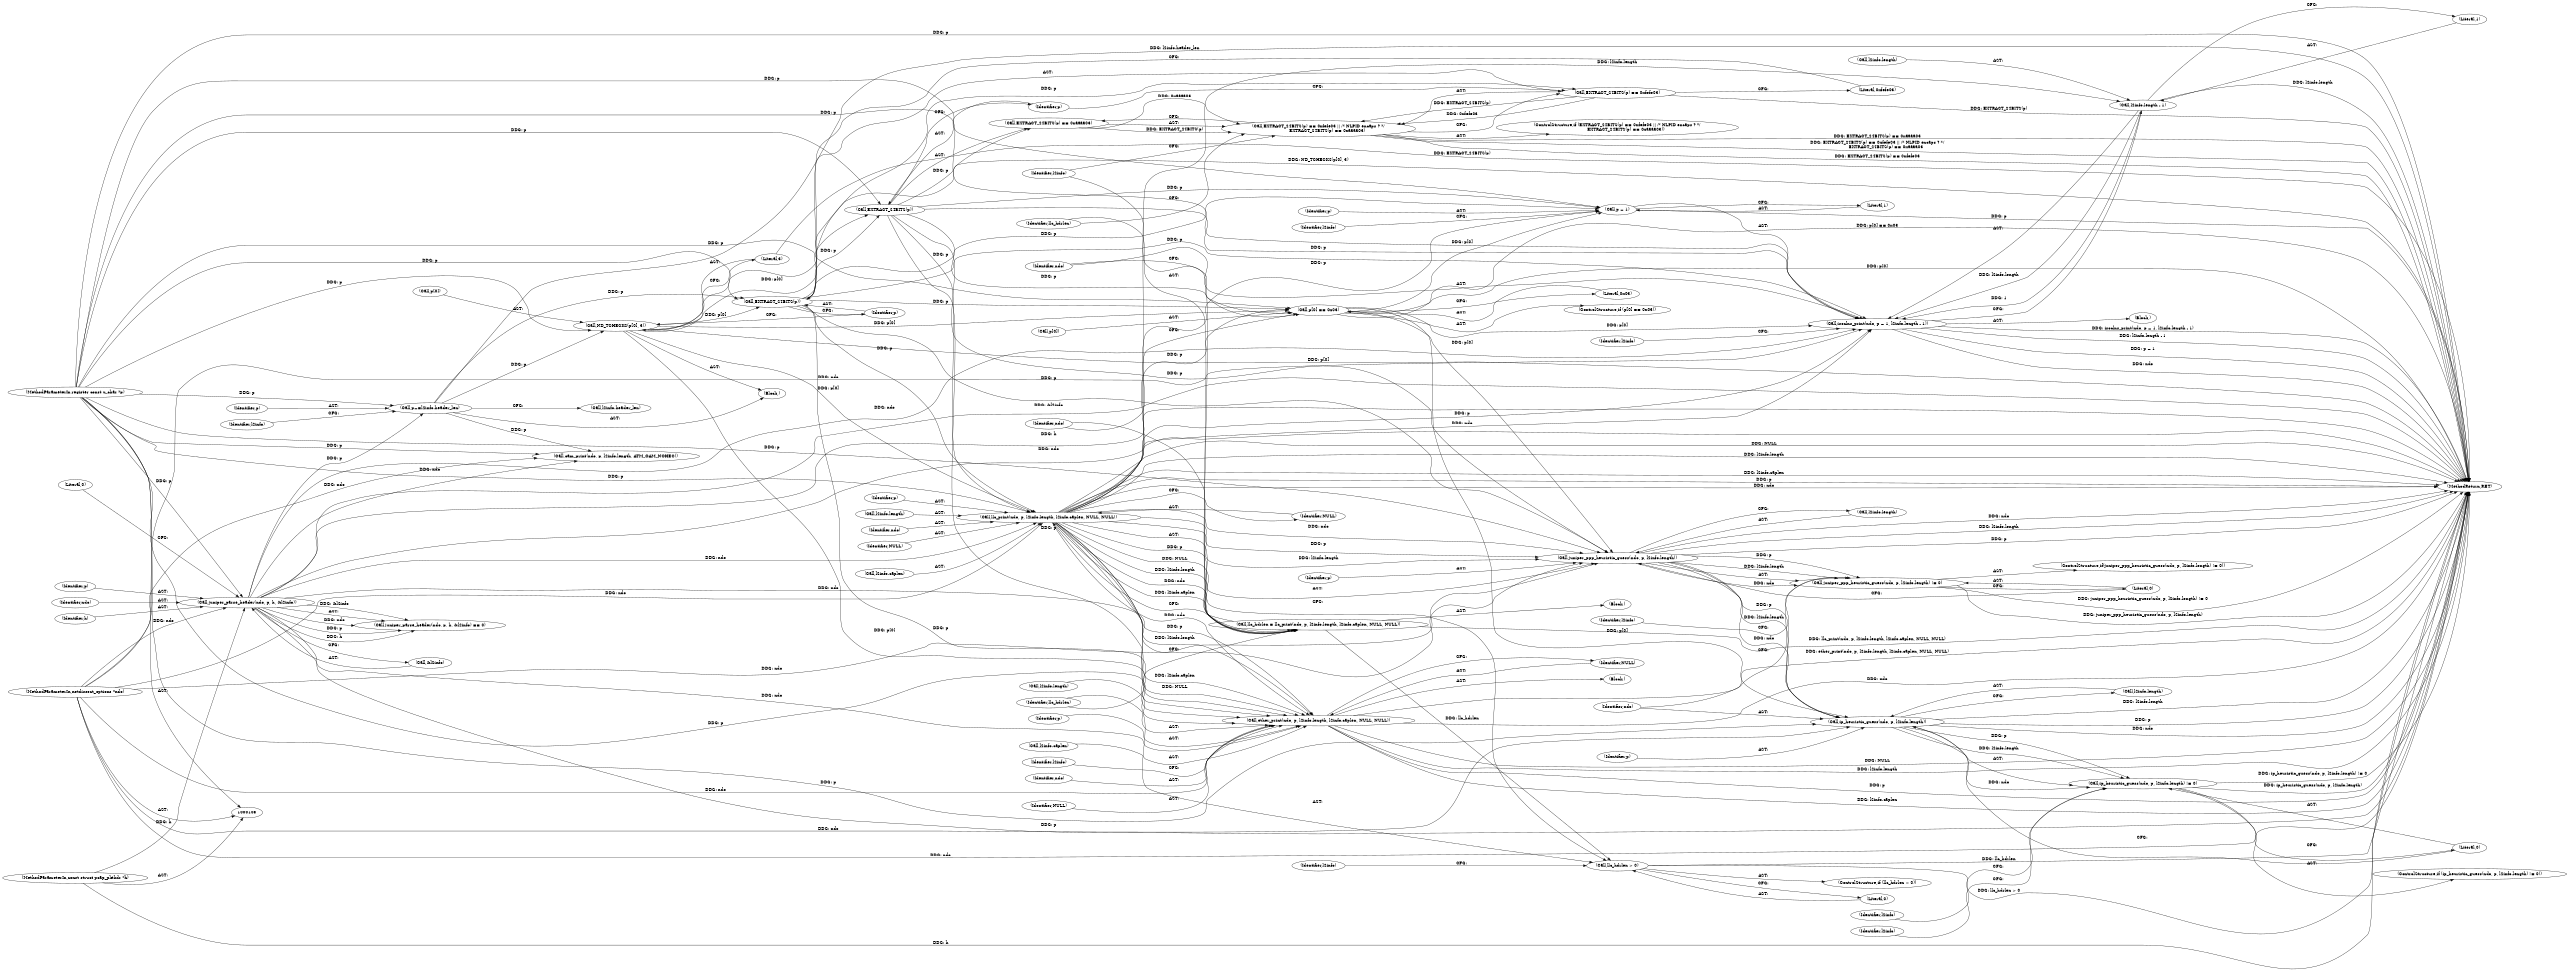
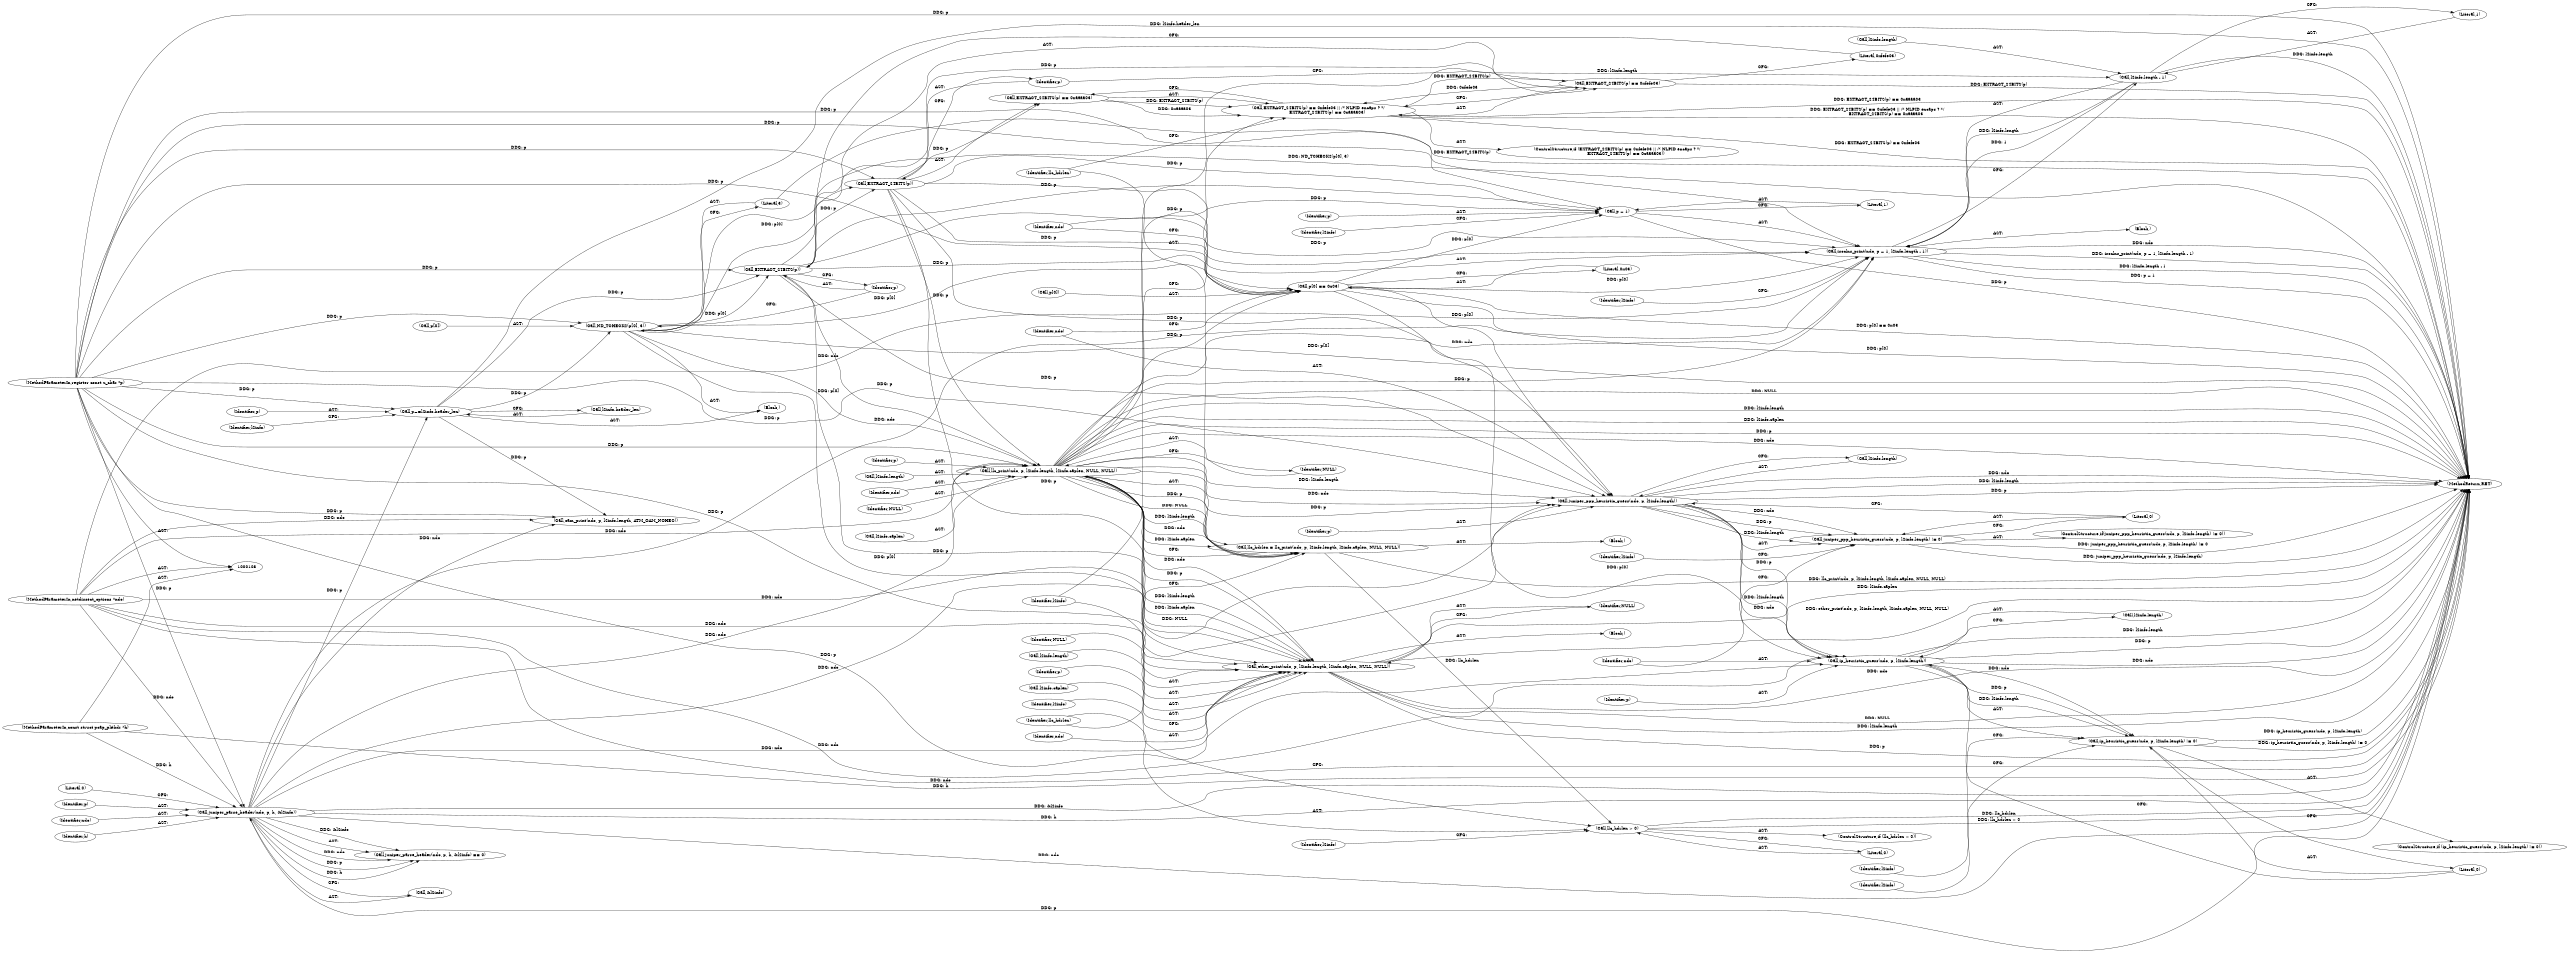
node "(ControlStructure,if (p[0] == 0x03))": removed
edge "(Call,l2info.header_len)" -> "(Call,p+=l2info.header_len)": added, label "AST:"
